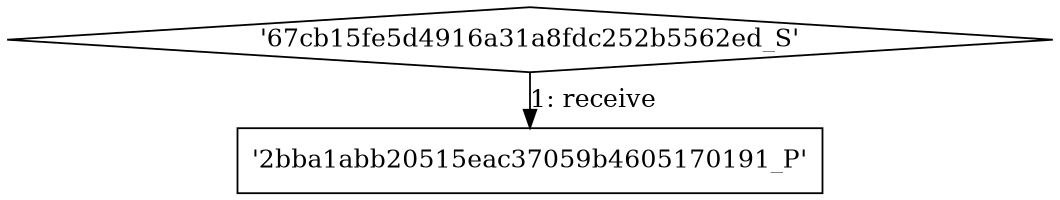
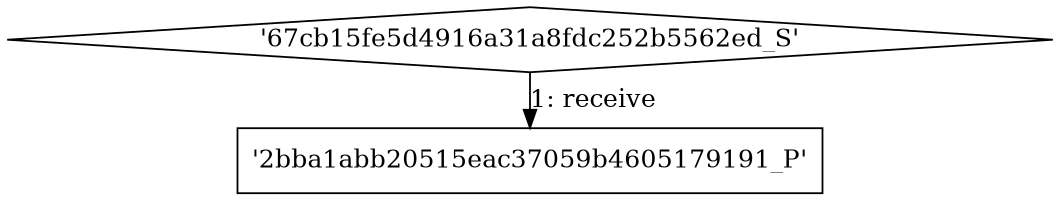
node "'2bba1abb20515eac37059b4605170191_P'": label "'2bba1abb20515eac37059b4605170191_P'" -> "'2bba1abb20515eac37059b4605179191_P'"
